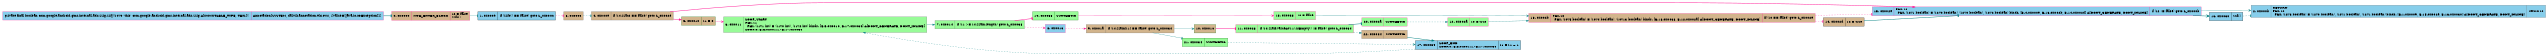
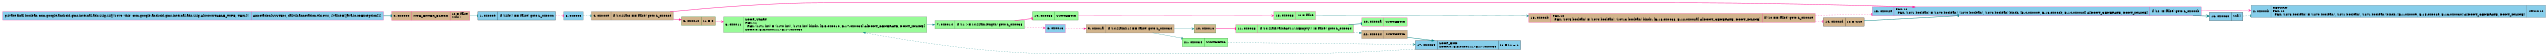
edge "15: 0x002e" -> "2: 0x000b": color teal -> deeppink
node "3: 0x000c": fillcolor tan -> skyblue
node "12: 0x002a": removed
